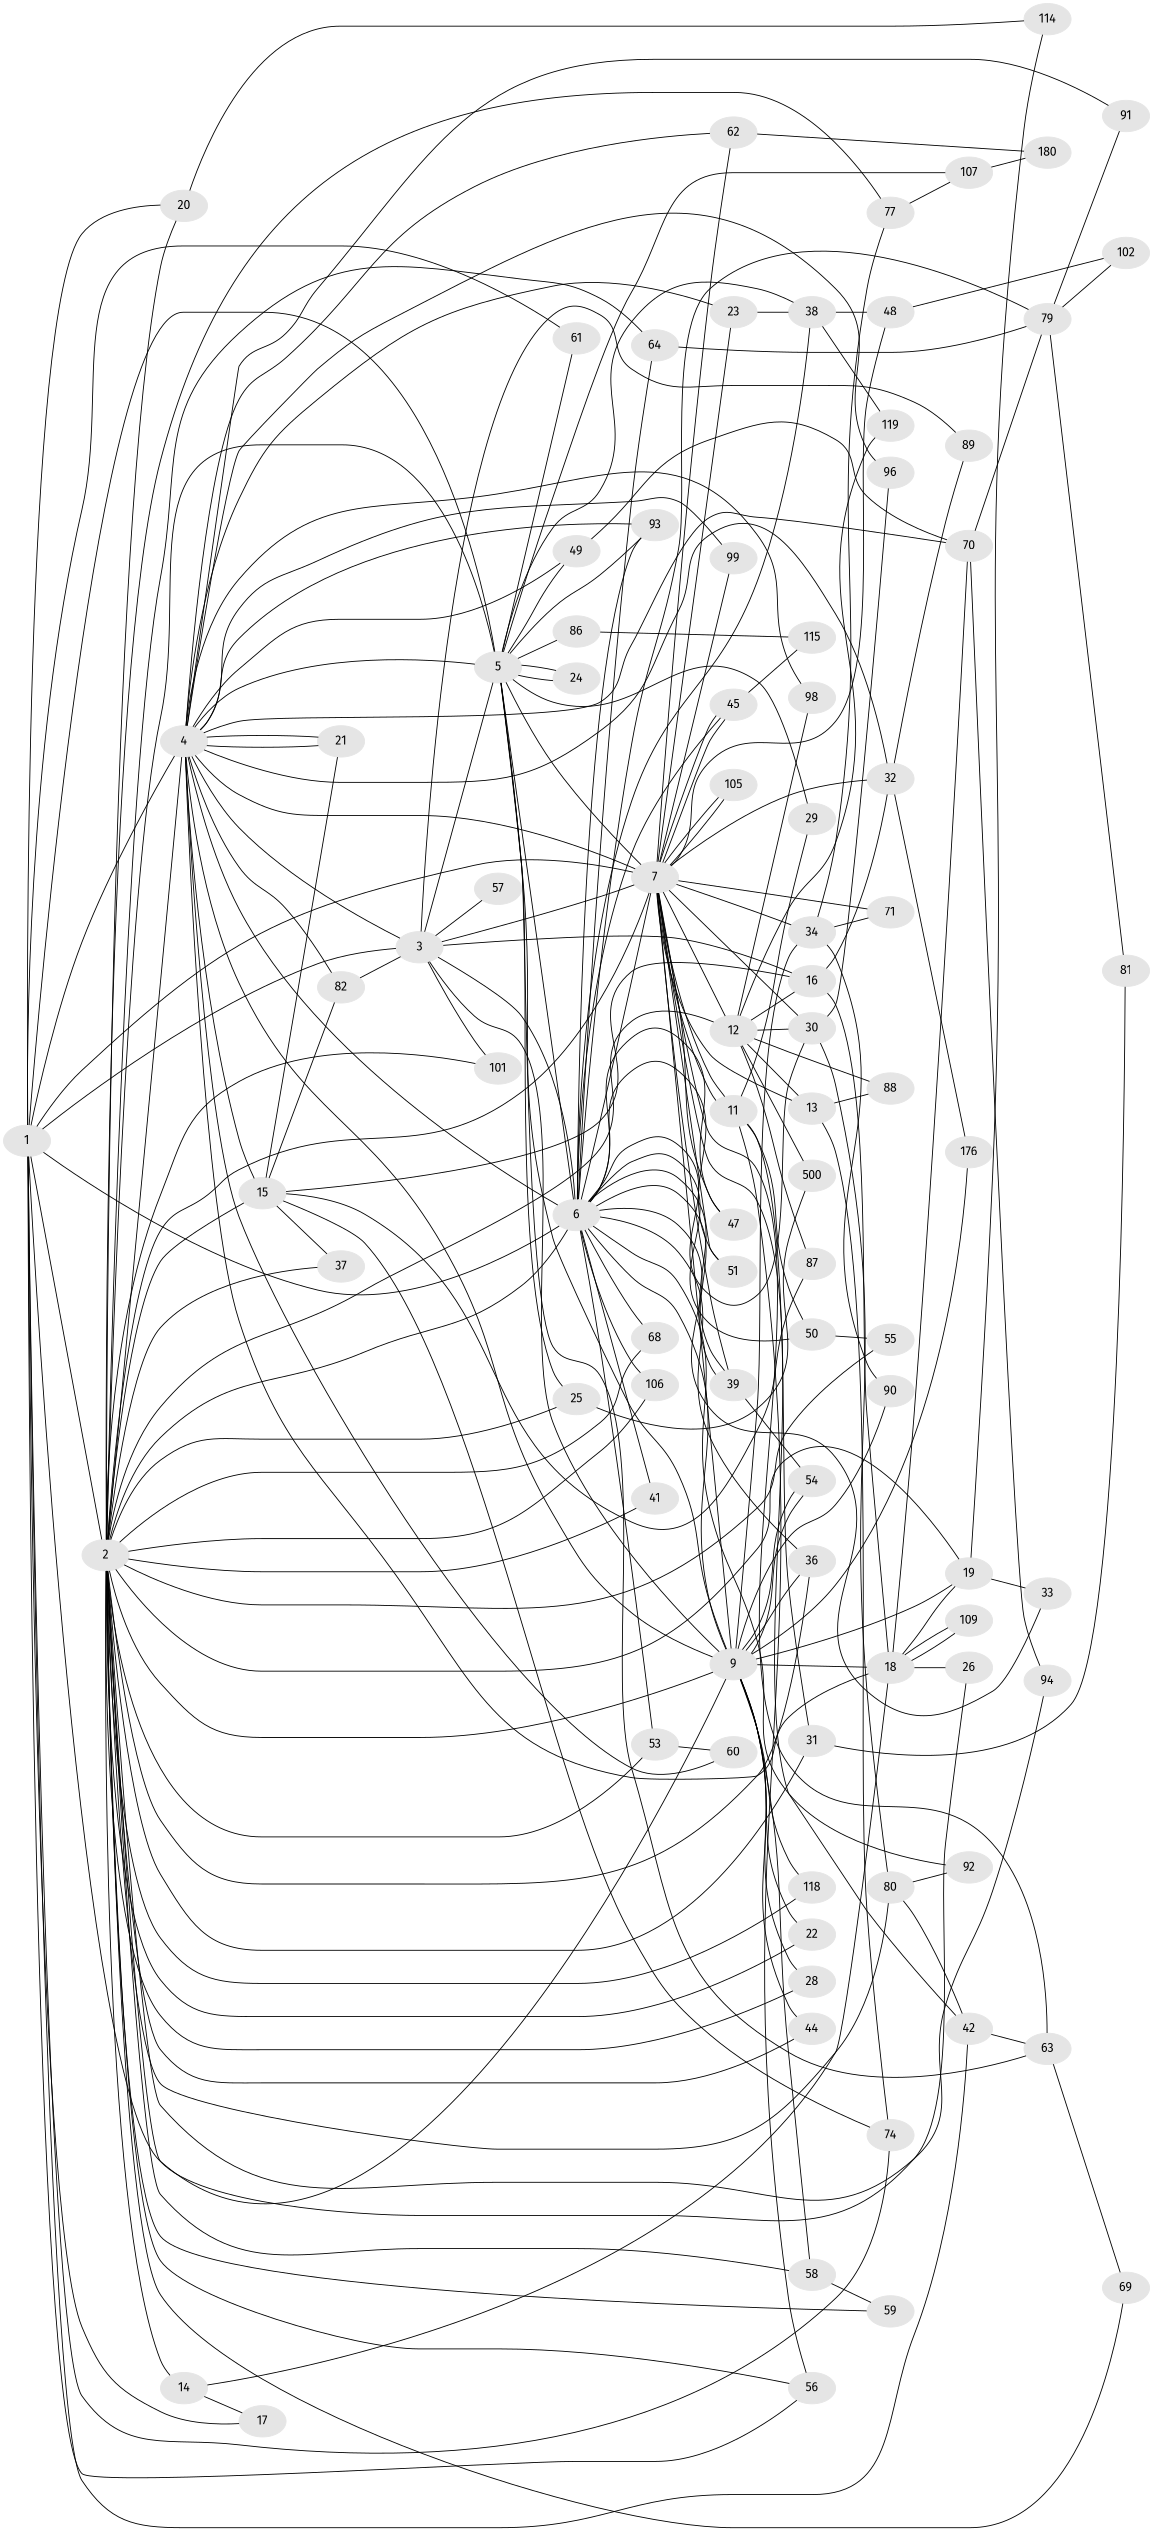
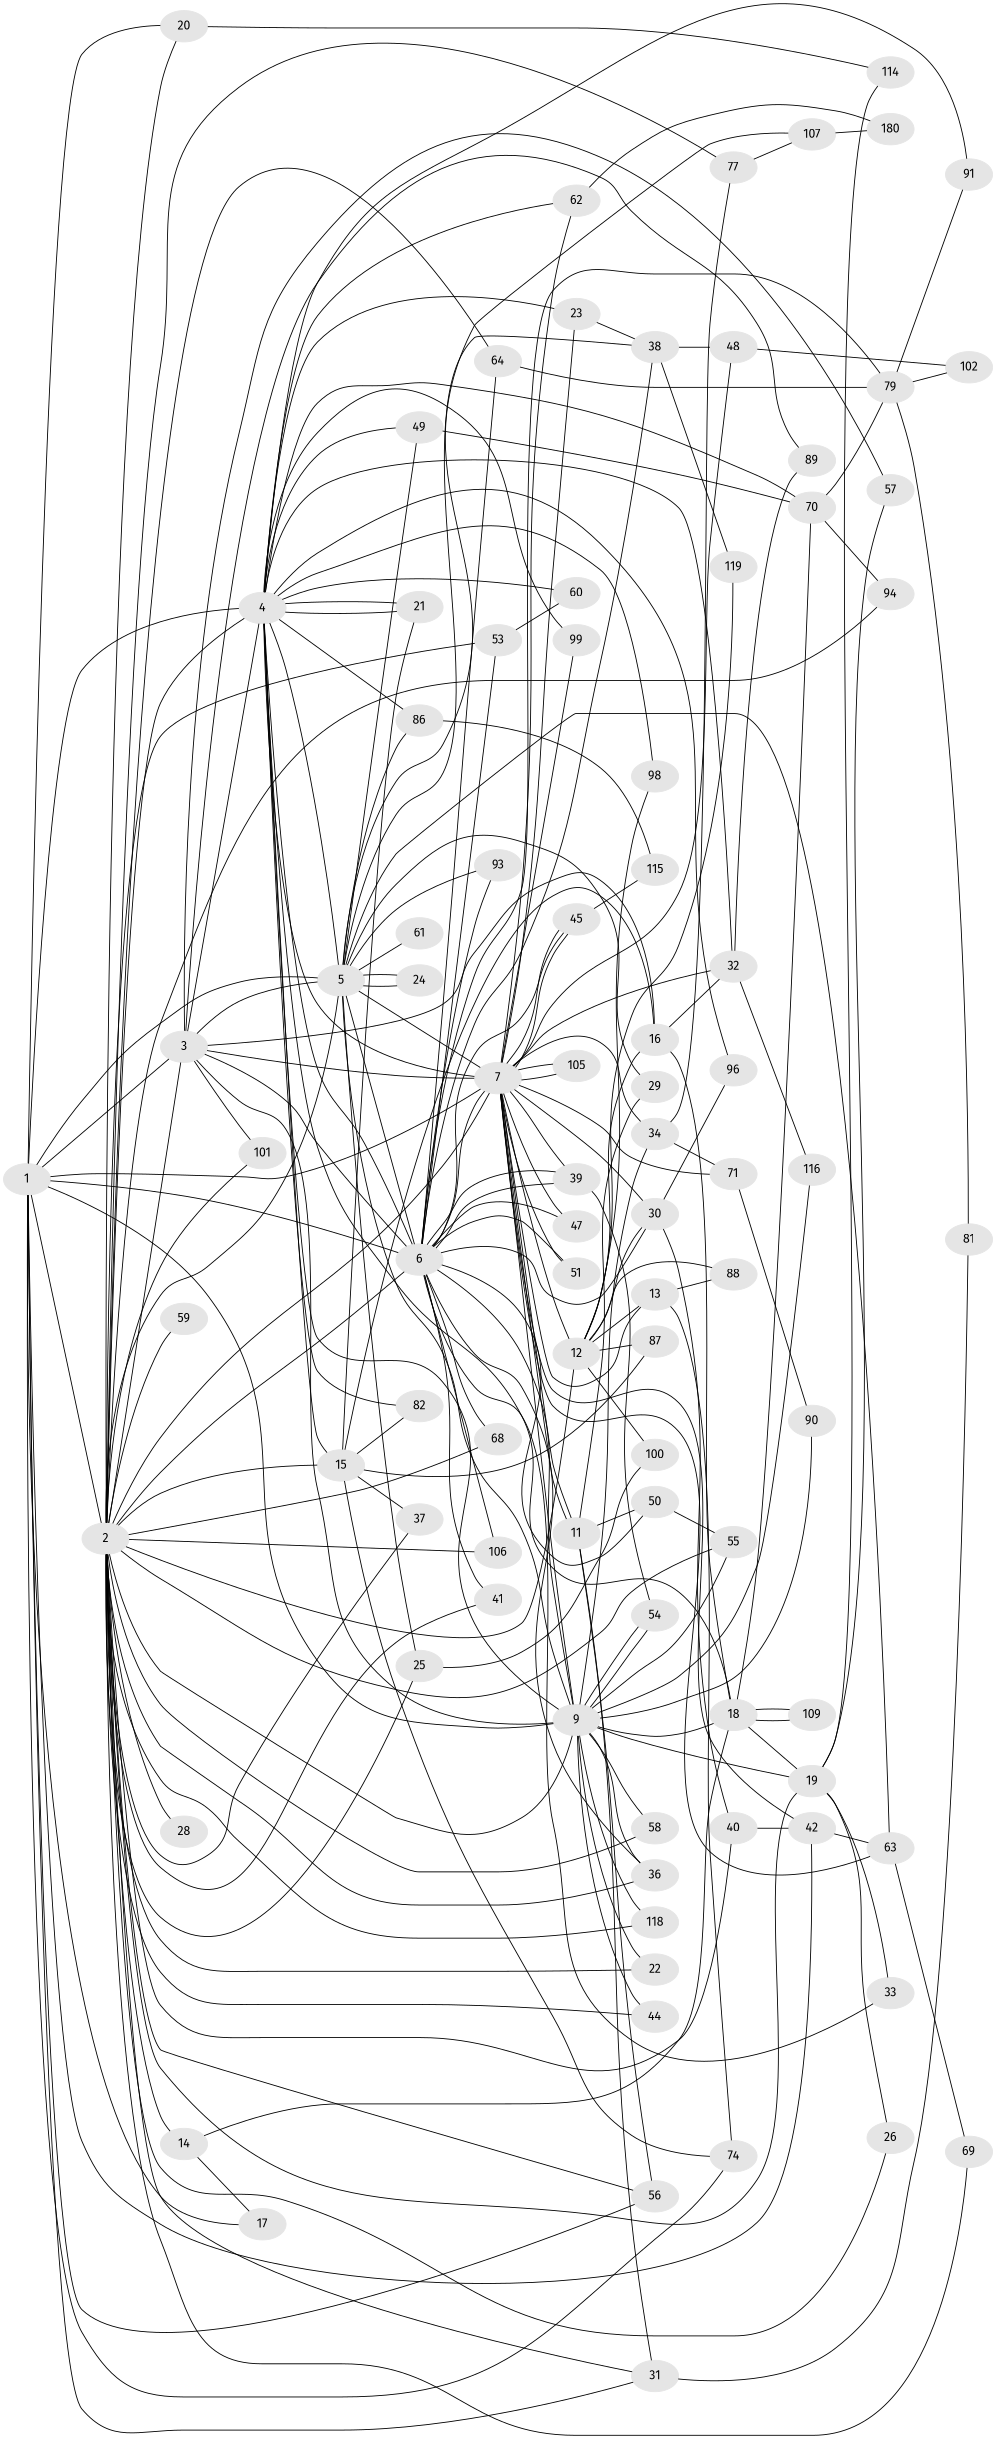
edge "61" -- "1": now "31" -- "1"
edge "93" -- "4": now "86" -- "4"
edge "3" -- "82": now "3" -- "2"
edge "57" -- "19": added
edge "34" -- "90": now "71" -- "90"
node "176": label "176" -> "116"
node "500": label "500" -> "100"
edge "18" -- "26": now "19" -- "26"
edge "9" -- "28": now "9" -- "55"
node "92": removed
node "80": label "80" -> "40"
edge "58" -- "59": removed
